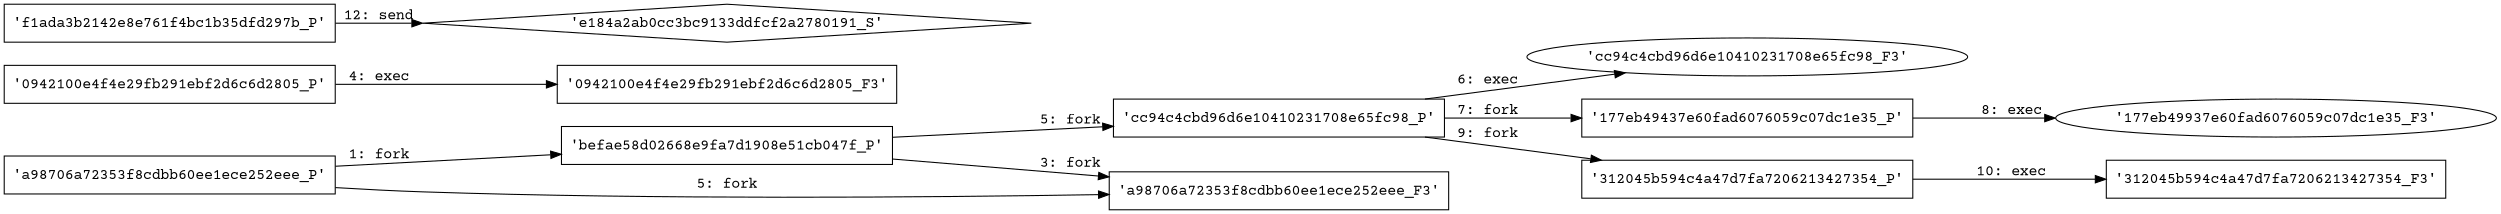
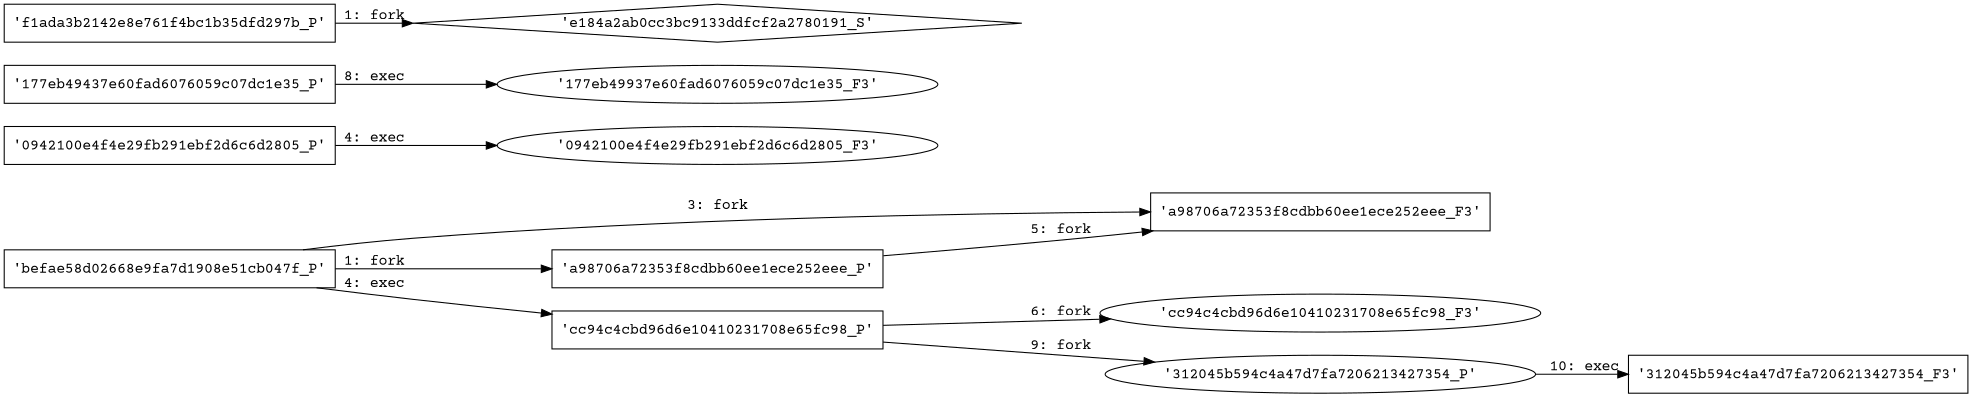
edge "'f1ada3b2142e8e761f4bc1b35dfd297b_P'" -> "'e184a2ab0cc3bc9133ddfcf2a2780191_S'": label "12: send" -> "1: fork"
edge "'cc94c4cbd96d6e10410231708e65fc98_P'" -> "'cc94c4cbd96d6e10410231708e65fc98_F3'": label "6: exec" -> "6: fork"
node "'0942100e4f4e29fb291ebf2d6c6d2805_F3'": shape box -> ellipse
edge "'cc94c4cbd96d6e10410231708e65fc98_P'" -> "'177eb49437e60fad6076059c07dc1e35_P'": removed, label "7: fork"
edge "'befae58d02668e9fa7d1908e51cb047f_P'" -> "'cc94c4cbd96d6e10410231708e65fc98_P'": label "5: fork" -> "4: exec"
edge "'a98706a72353f8cdbb60ee1ece252eee_P'" -> "'befae58d02668e9fa7d1908e51cb047f_P'": reversed
node "'312045b594c4a47d7fa7206213427354_P'": shape box -> ellipse
